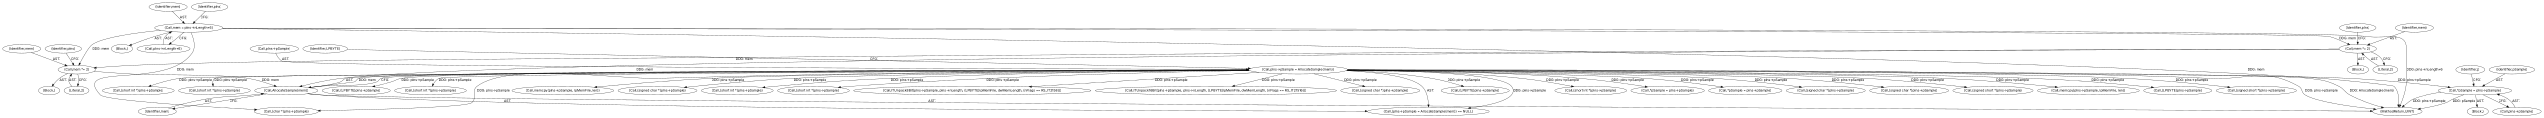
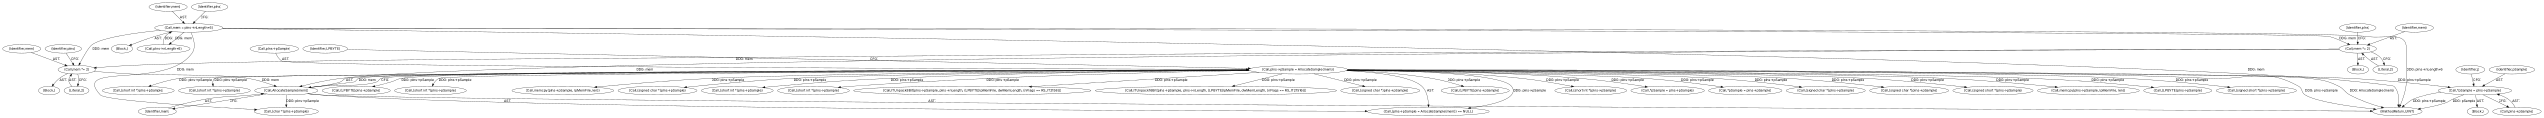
edge "(Call,pIns->nLength+6)" -> "(Call,mem = pIns->nLength+6)": label "AST: " -> "DDG: "
edge "(Call,mem = pIns->nLength+6)" -> "(Call,pIns->nLength+6)": label "CFG: " -> "DDG: mem"
edge "(Call,pIns->pSample = AllocateSample(mem))" -> "(Call,(char *)pIns->pSample)": now "(Call,AllocateSample(mem))" -> "(Call,(char *)pIns->pSample)"
